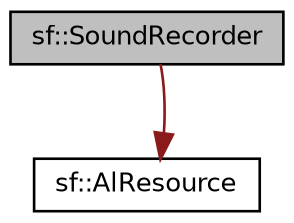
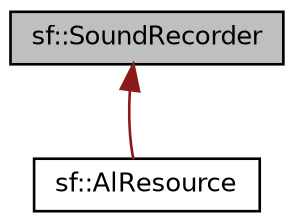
edge "sf::SoundRecorder" -> "sf::AlResource": reversed
